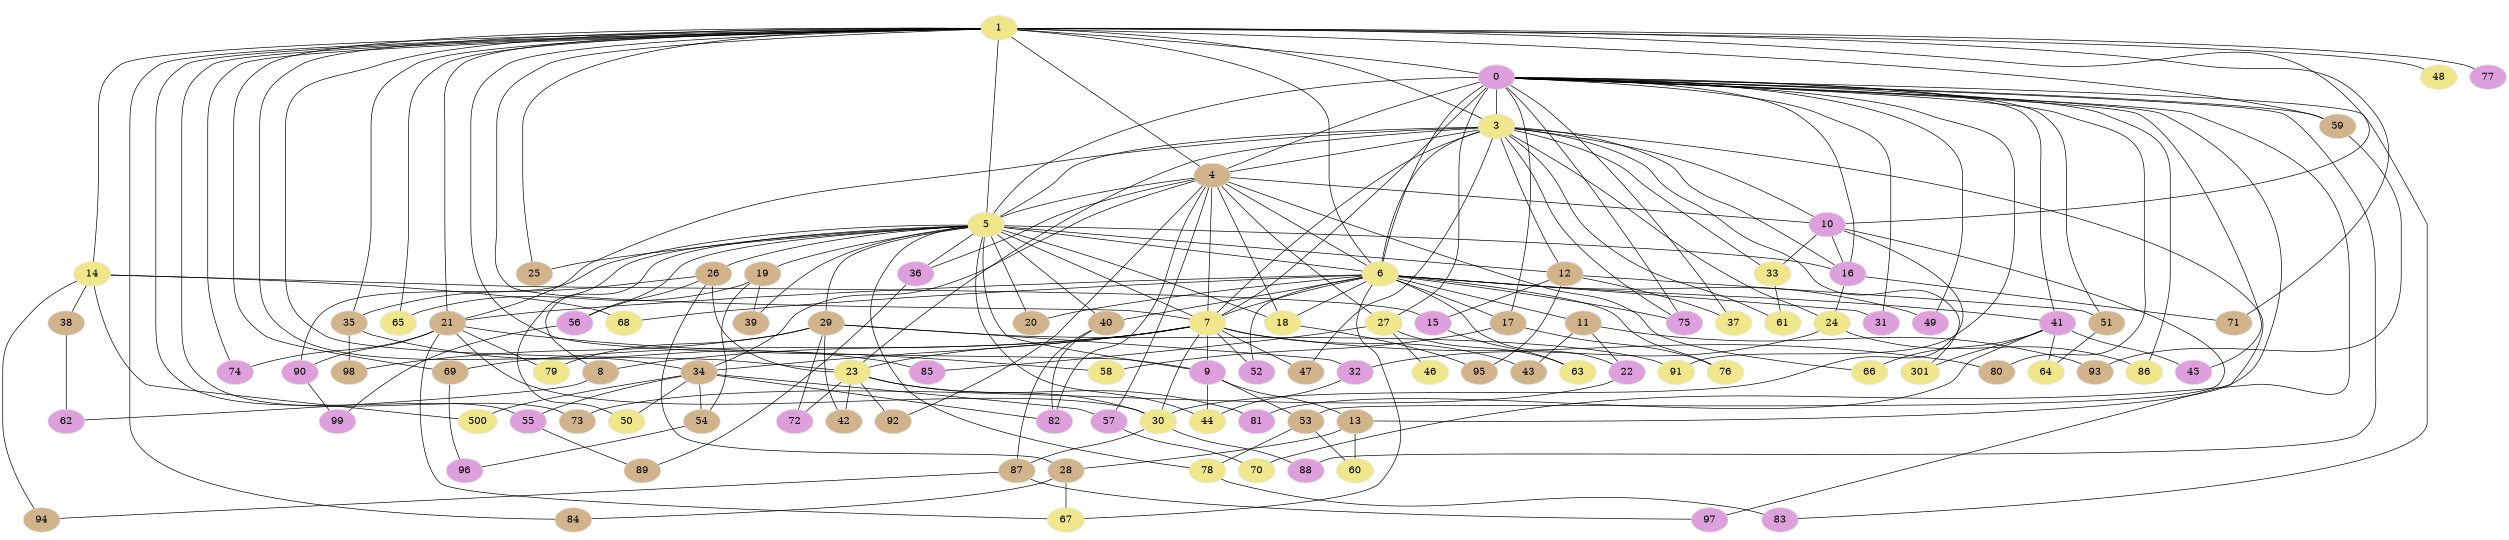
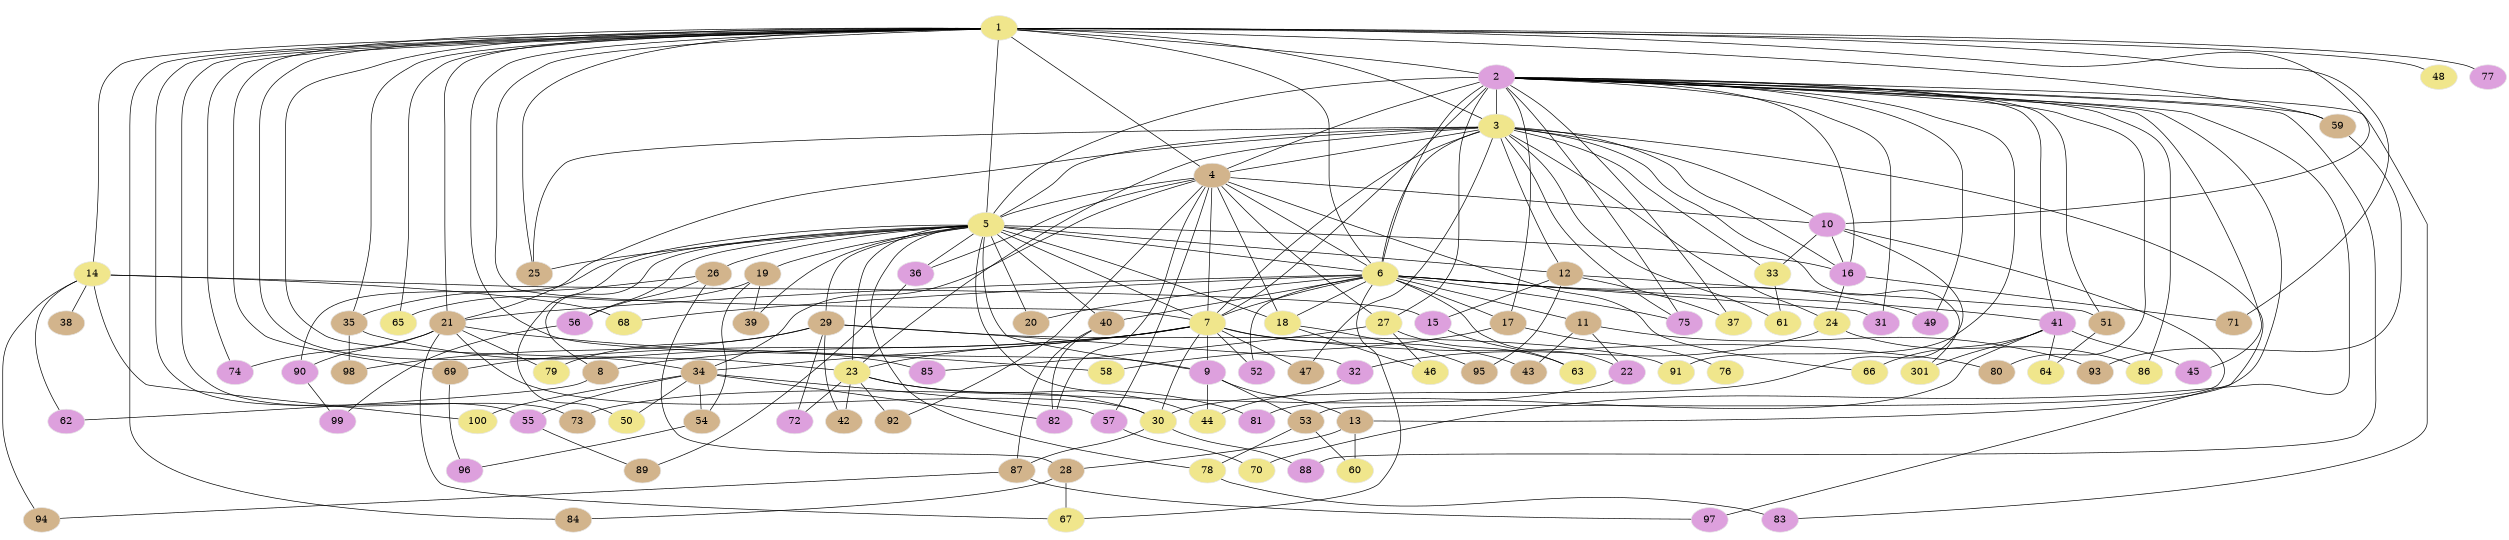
node "0": label "0" -> "2"
edge "3" -- "25": added
edge "6" -- "76": removed
edge "18" -- "46": added
edge "26" -- "23": now "5" -- "23"
edge "38" -- "62": now "14" -- "62"
node "500": label "500" -> "100"
